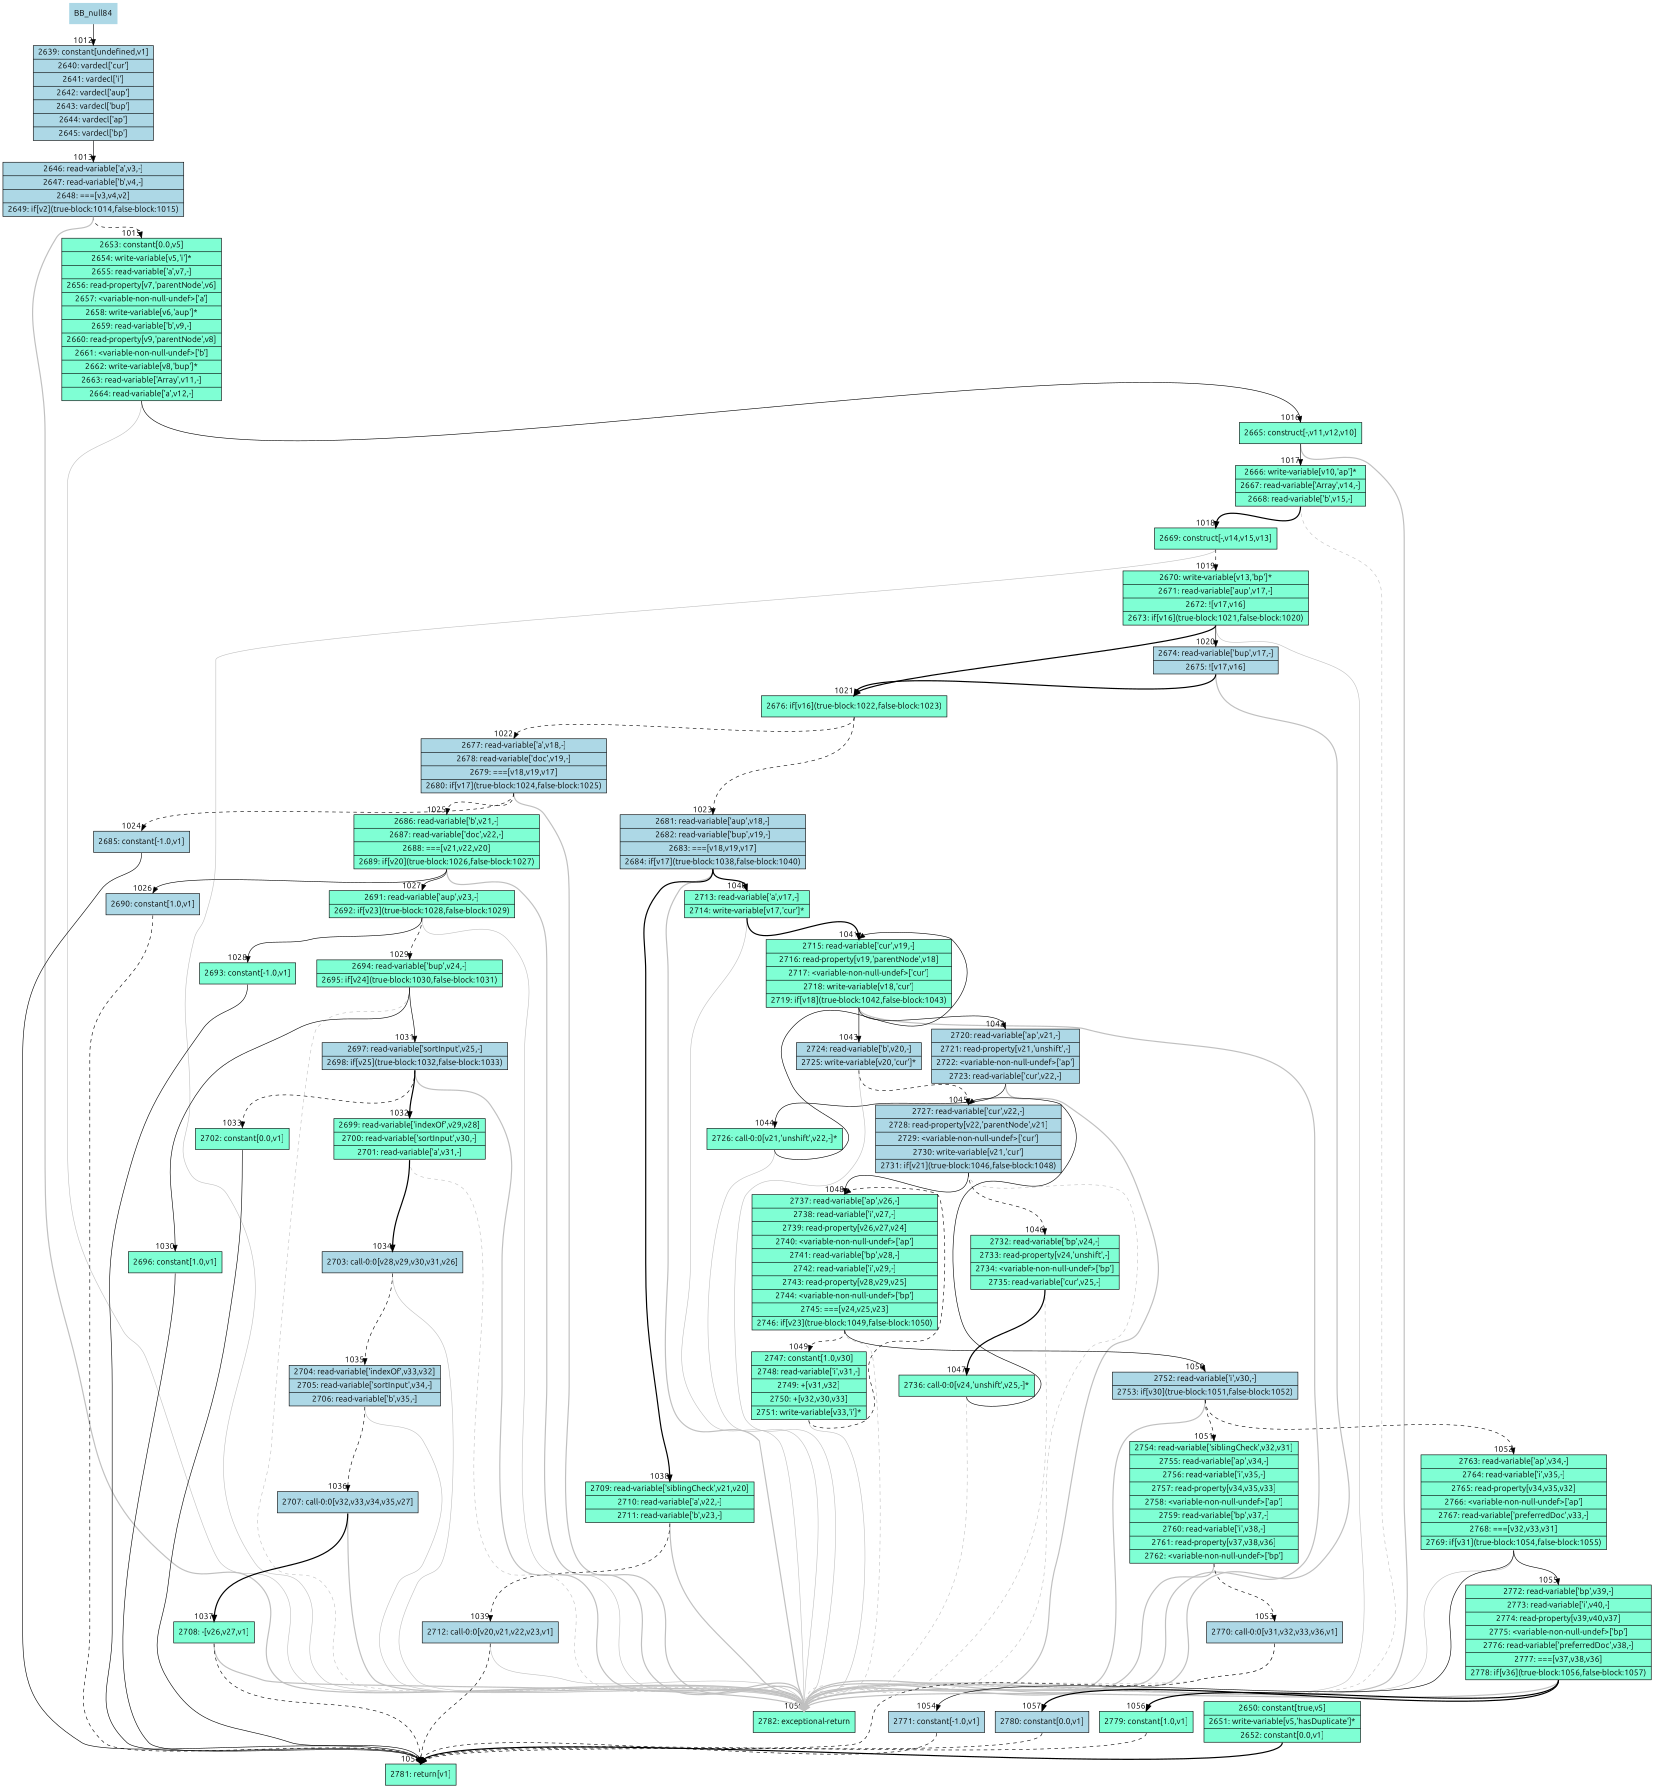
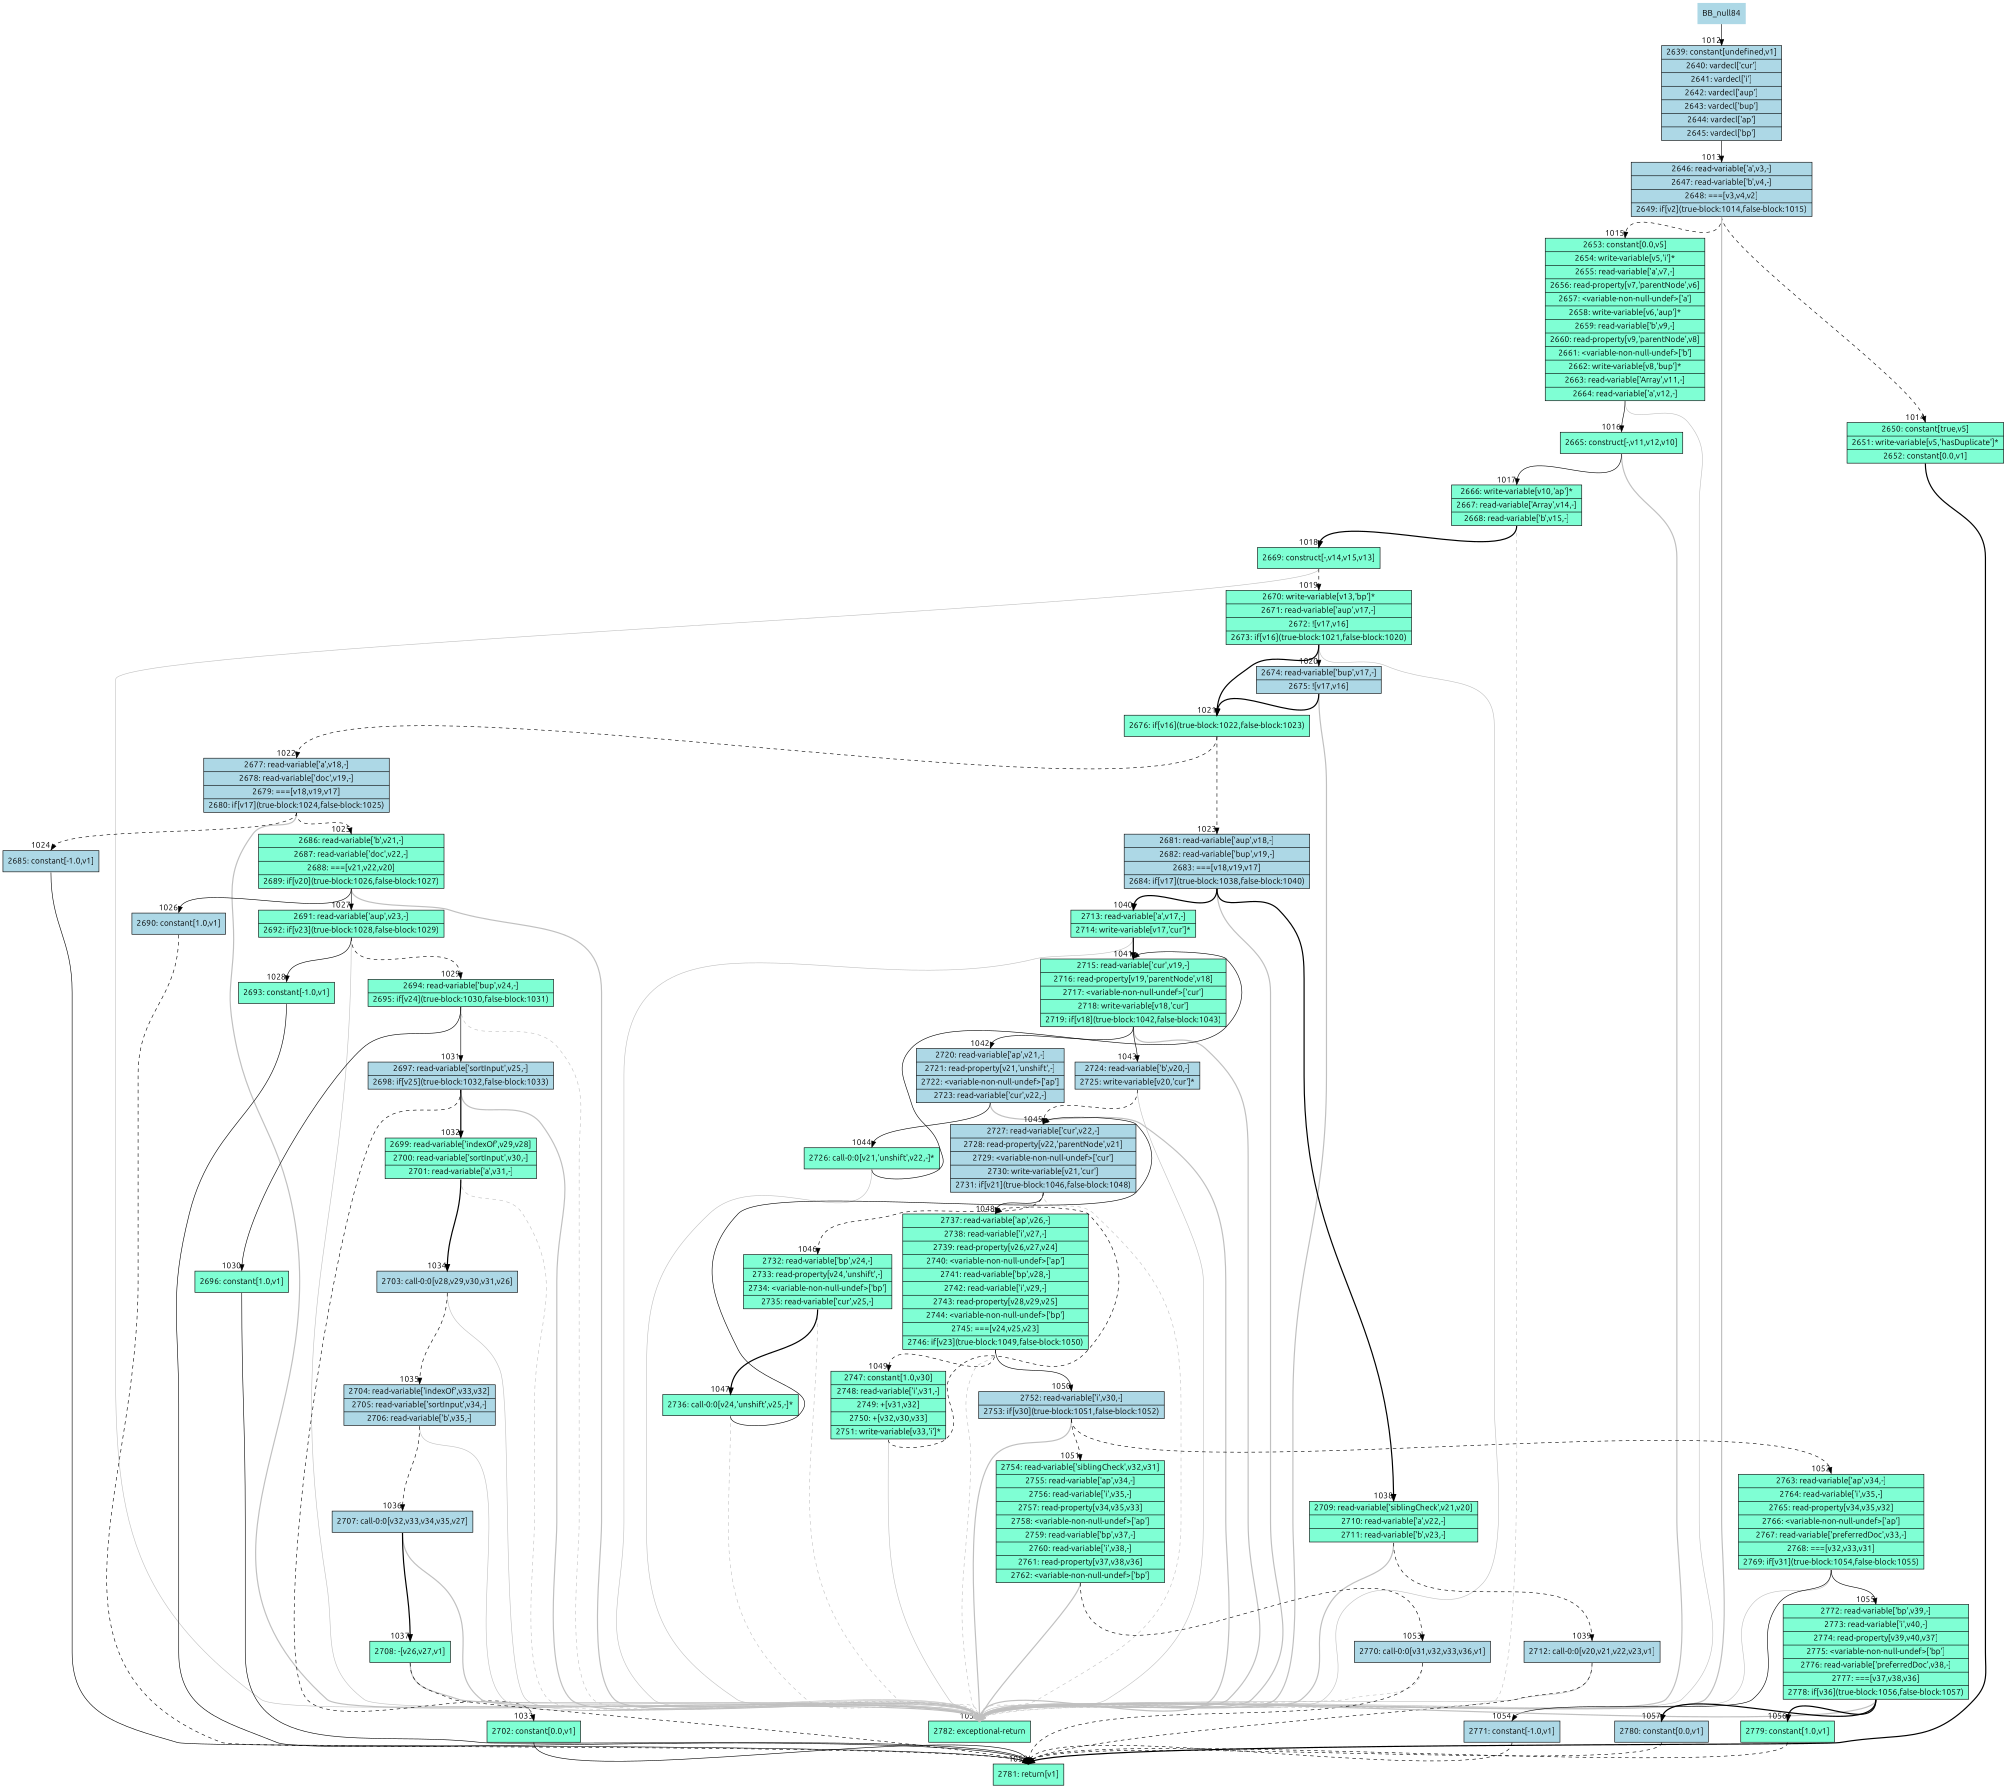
edge "2646: read-variable['a',v3,-]" -> "2650: constant[true,v5]": added
